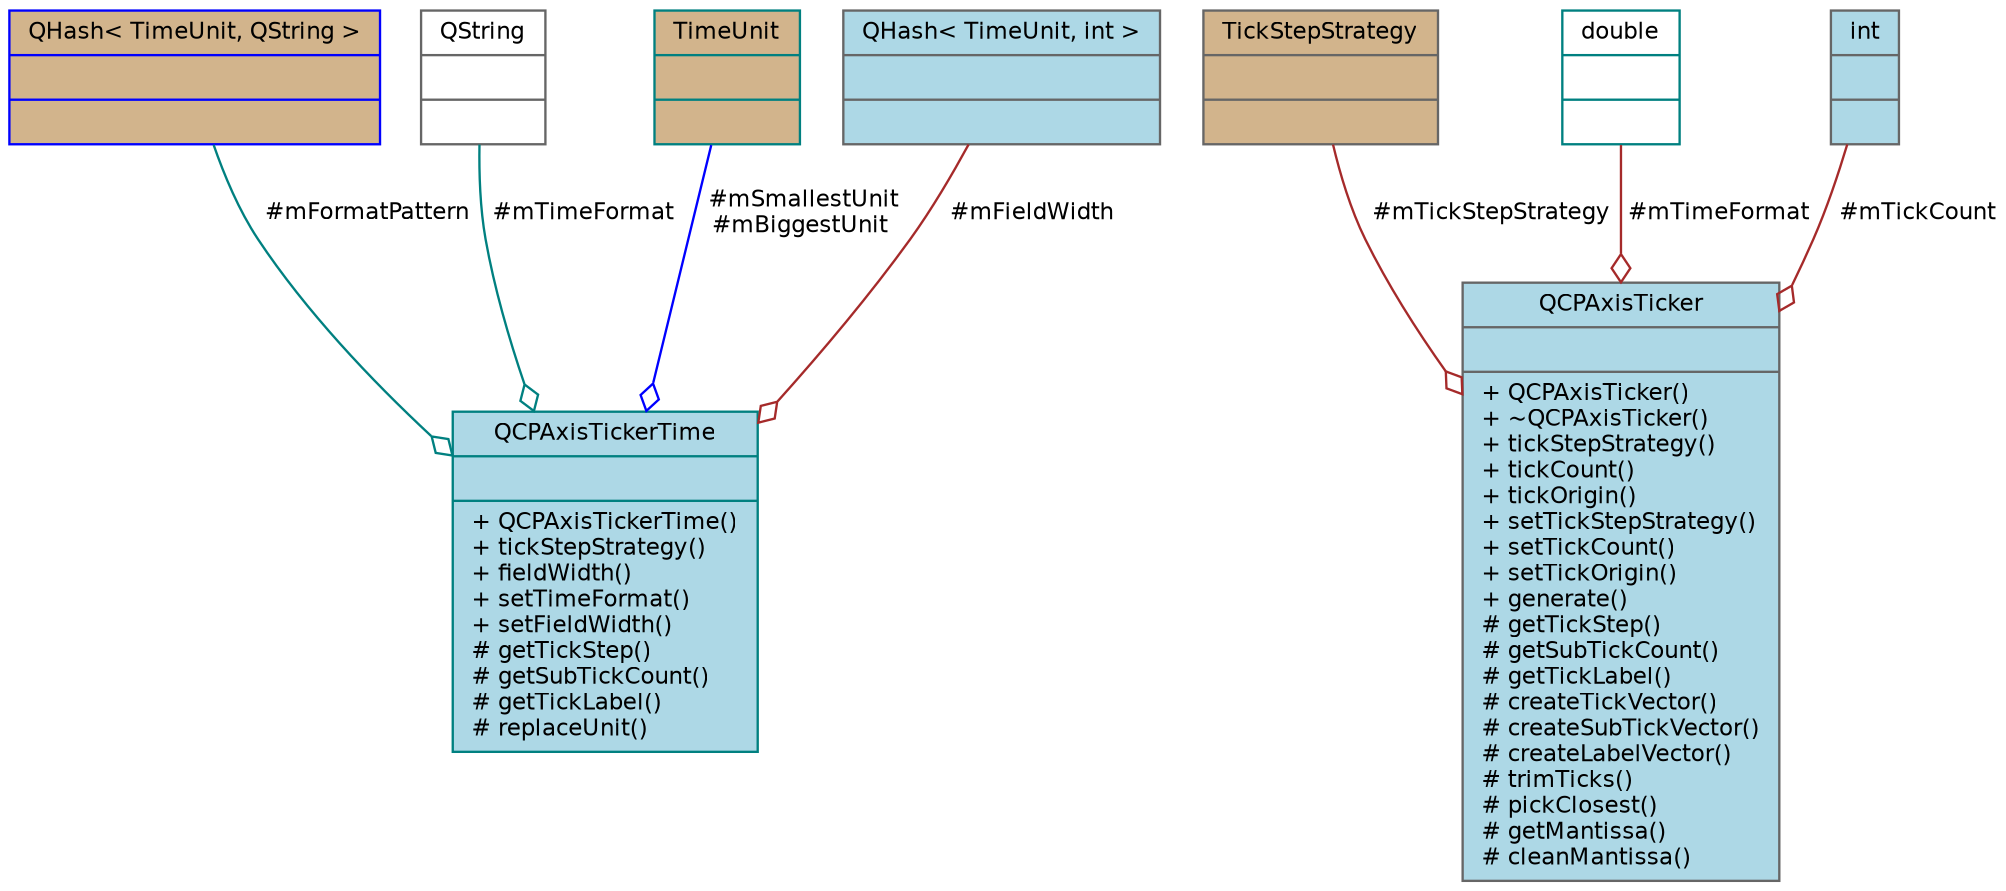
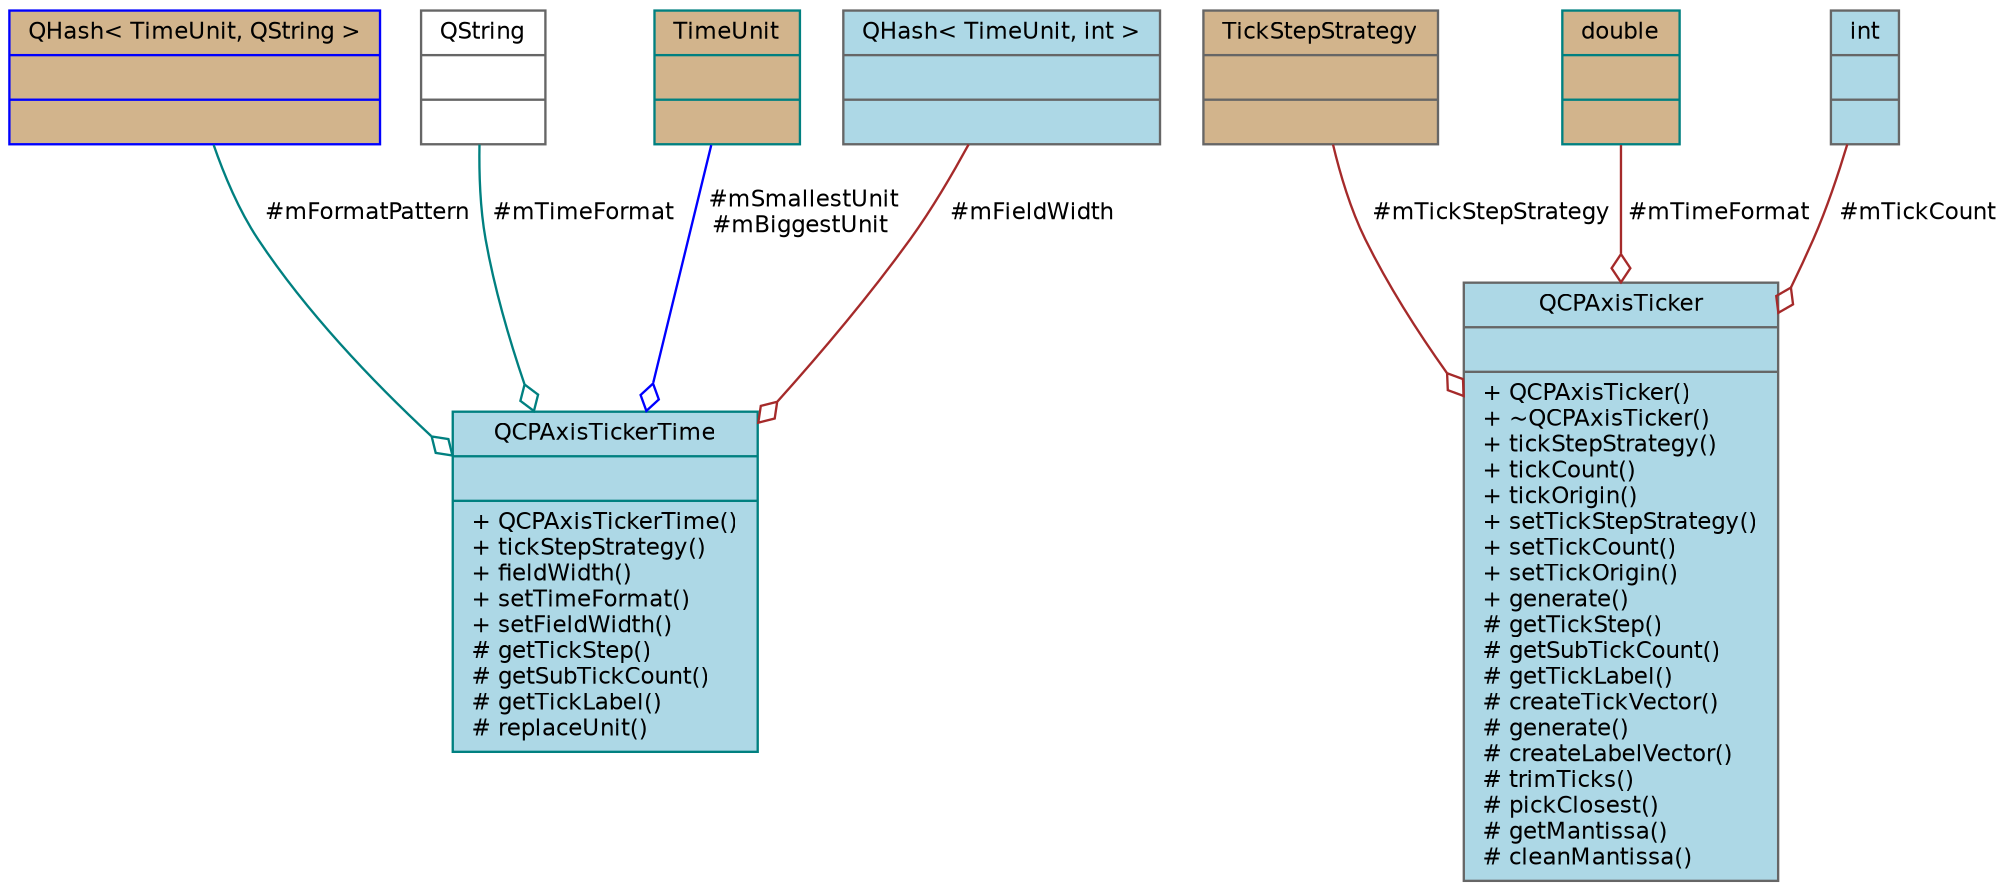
node "double": fillcolor white -> tan
node "QCPAxisTicker": text "# createSubTickVector()" -> "# generate()"
